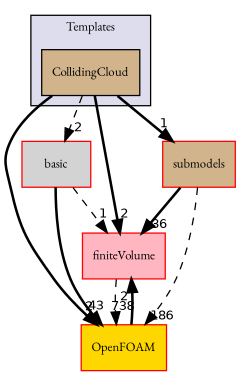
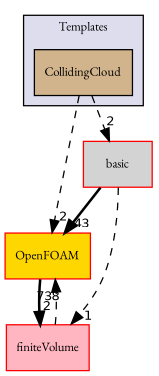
edge "CollidingCloud" -> "finiteVolume": removed
node "submodels": removed
edge "CollidingCloud" -> "OpenFOAM": style bold -> dashed
